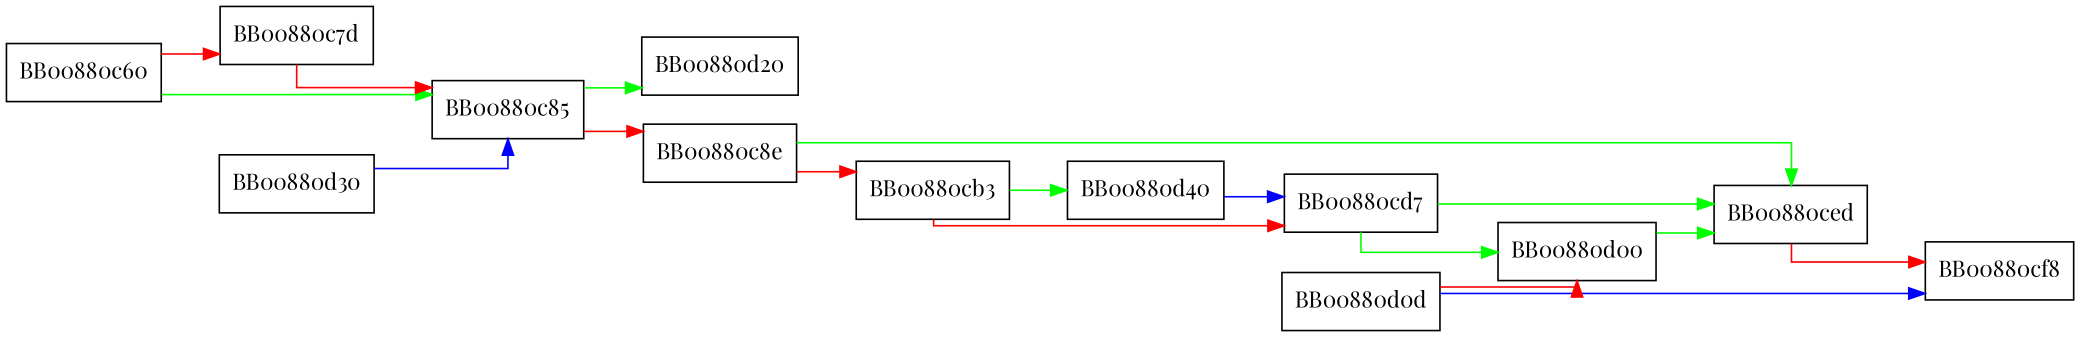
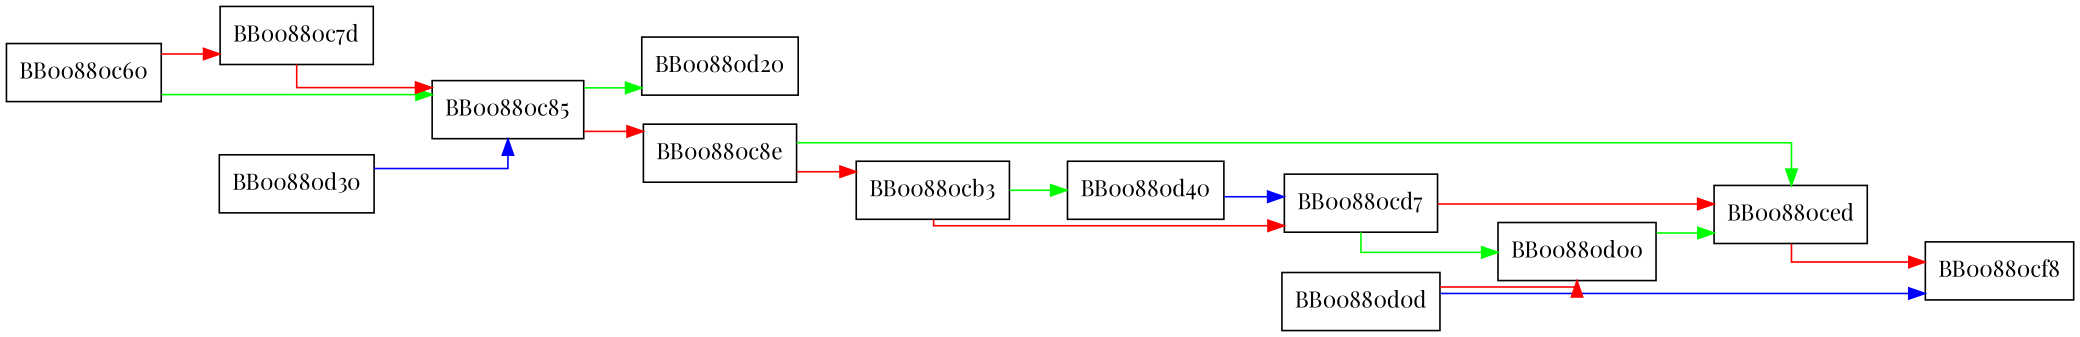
edge "BB00880cd7" -> "BB00880ced": color green -> red
